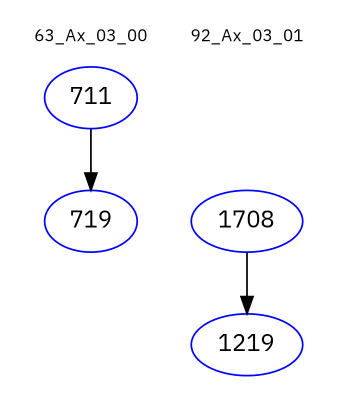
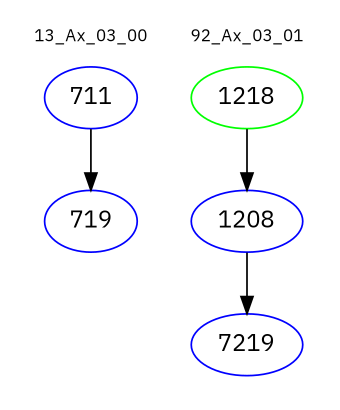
cluster "63_Ax_03_00": label "63_Ax_03_00" -> "13_Ax_03_00"
node "1218": added
node "1708": label "1708" -> "1208"
node "1219": label "1219" -> "7219"
